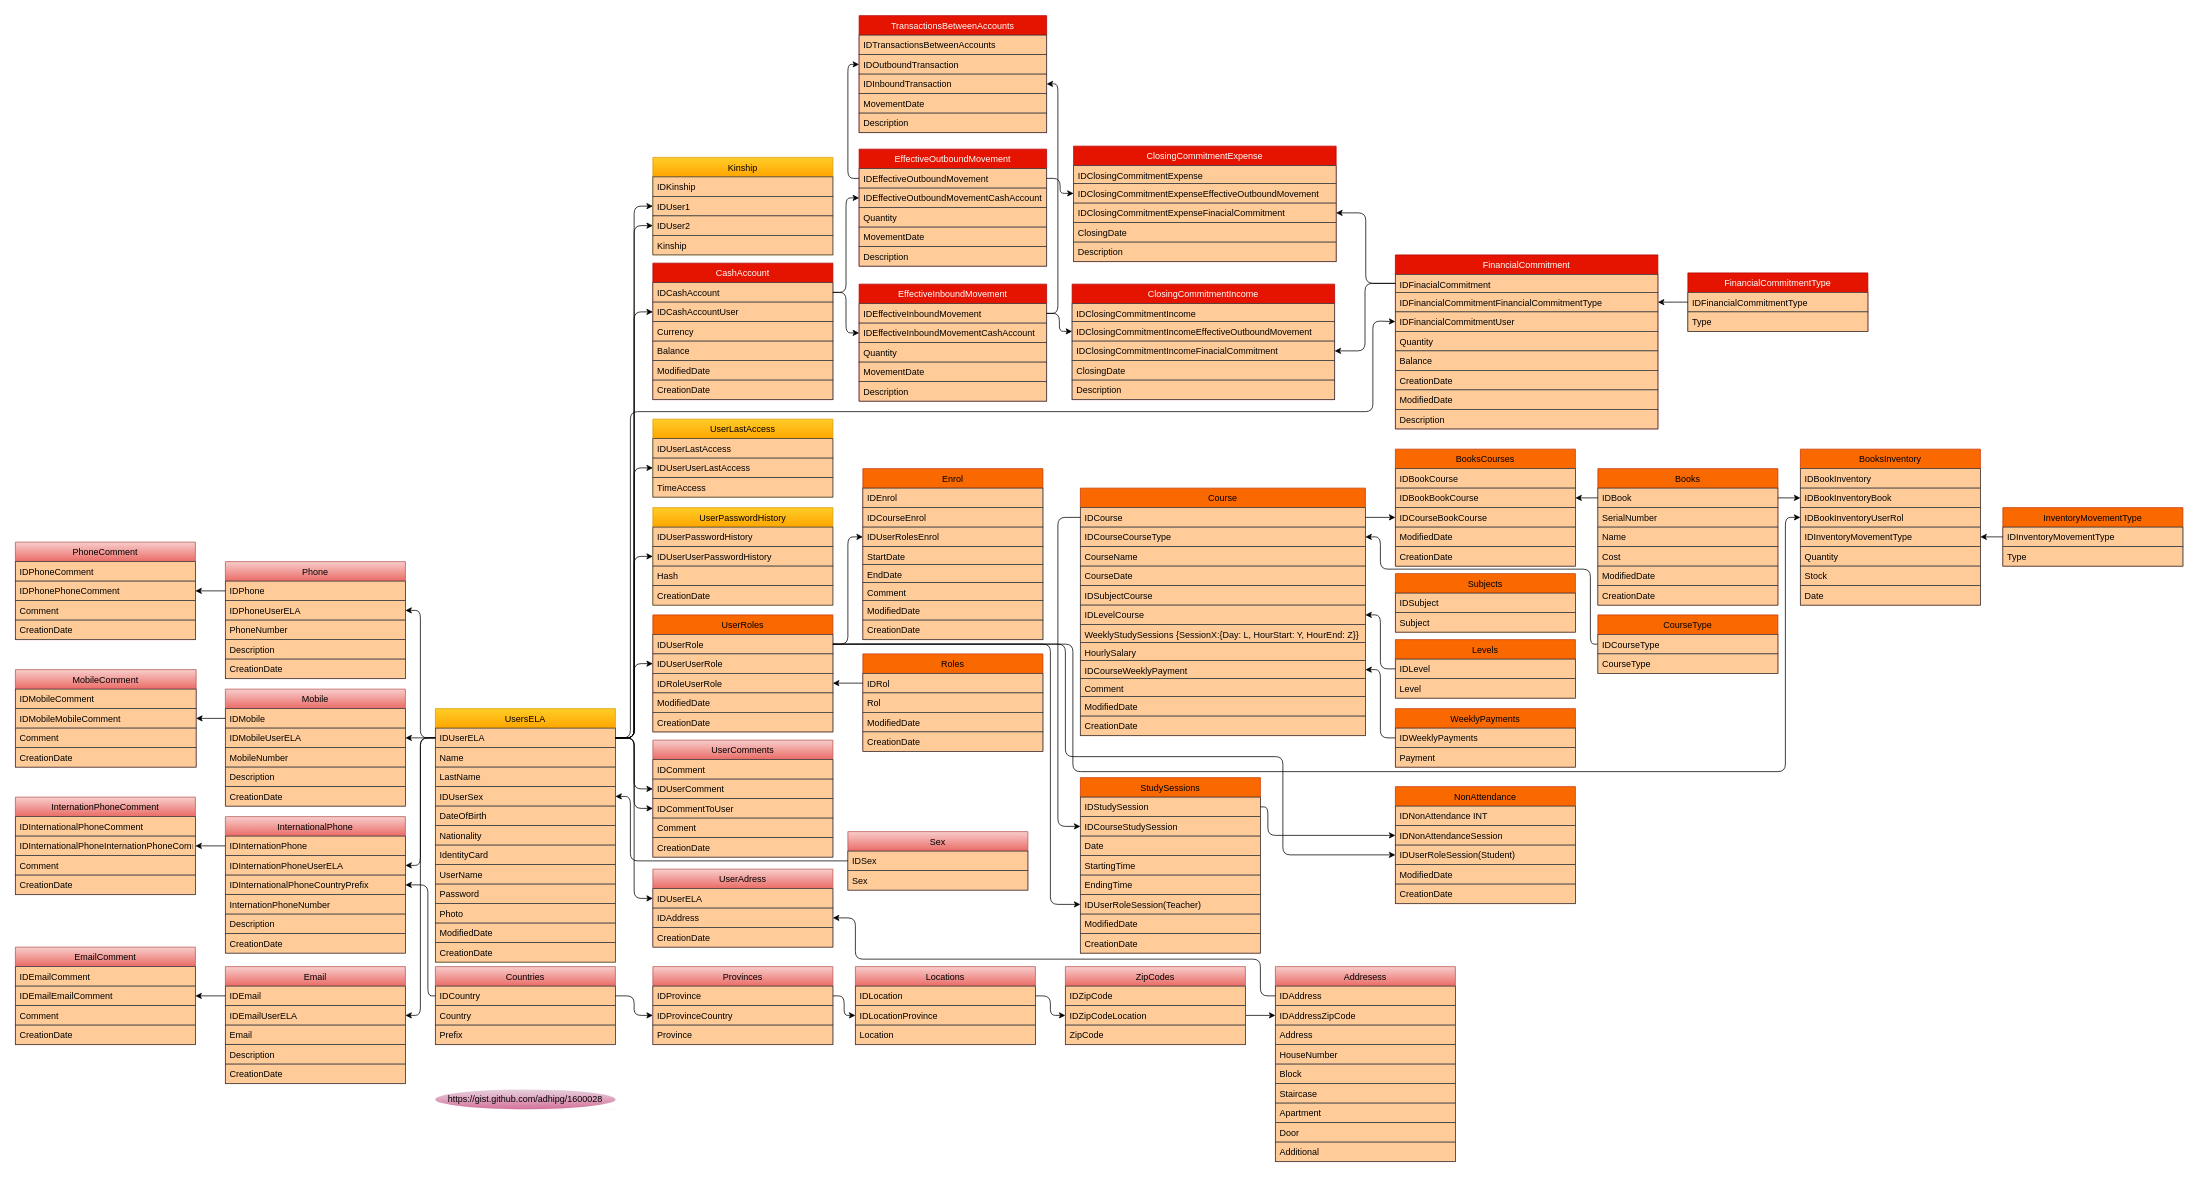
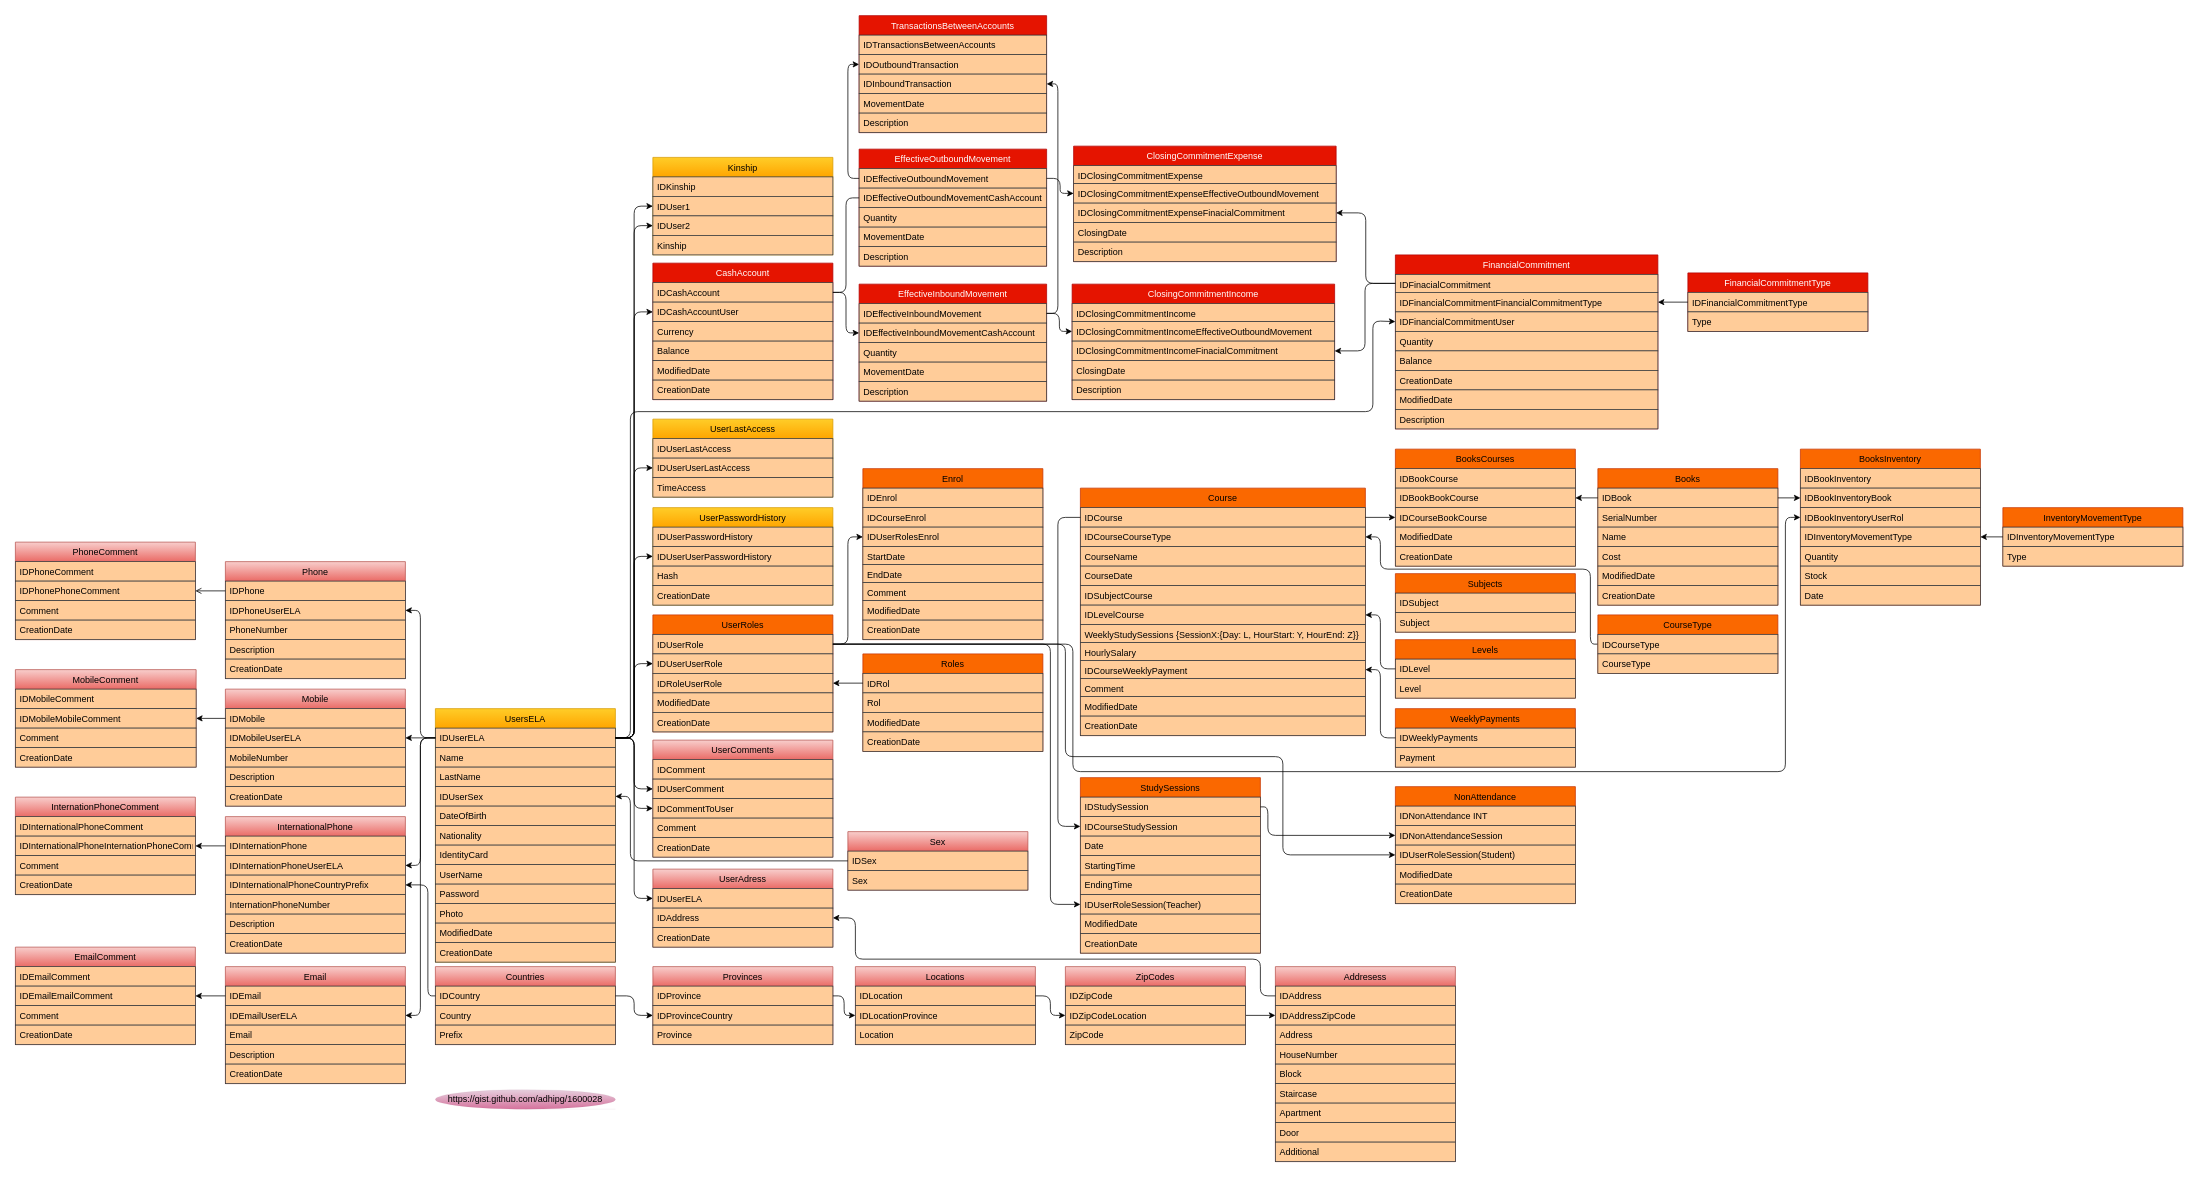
edge "IDCashAccount" -> "IDEffectiveOutboundMovementCashAccount": arrowhead classic -> none
edge "IDPhone" -> "PhoneComment": arrowhead classic -> open
